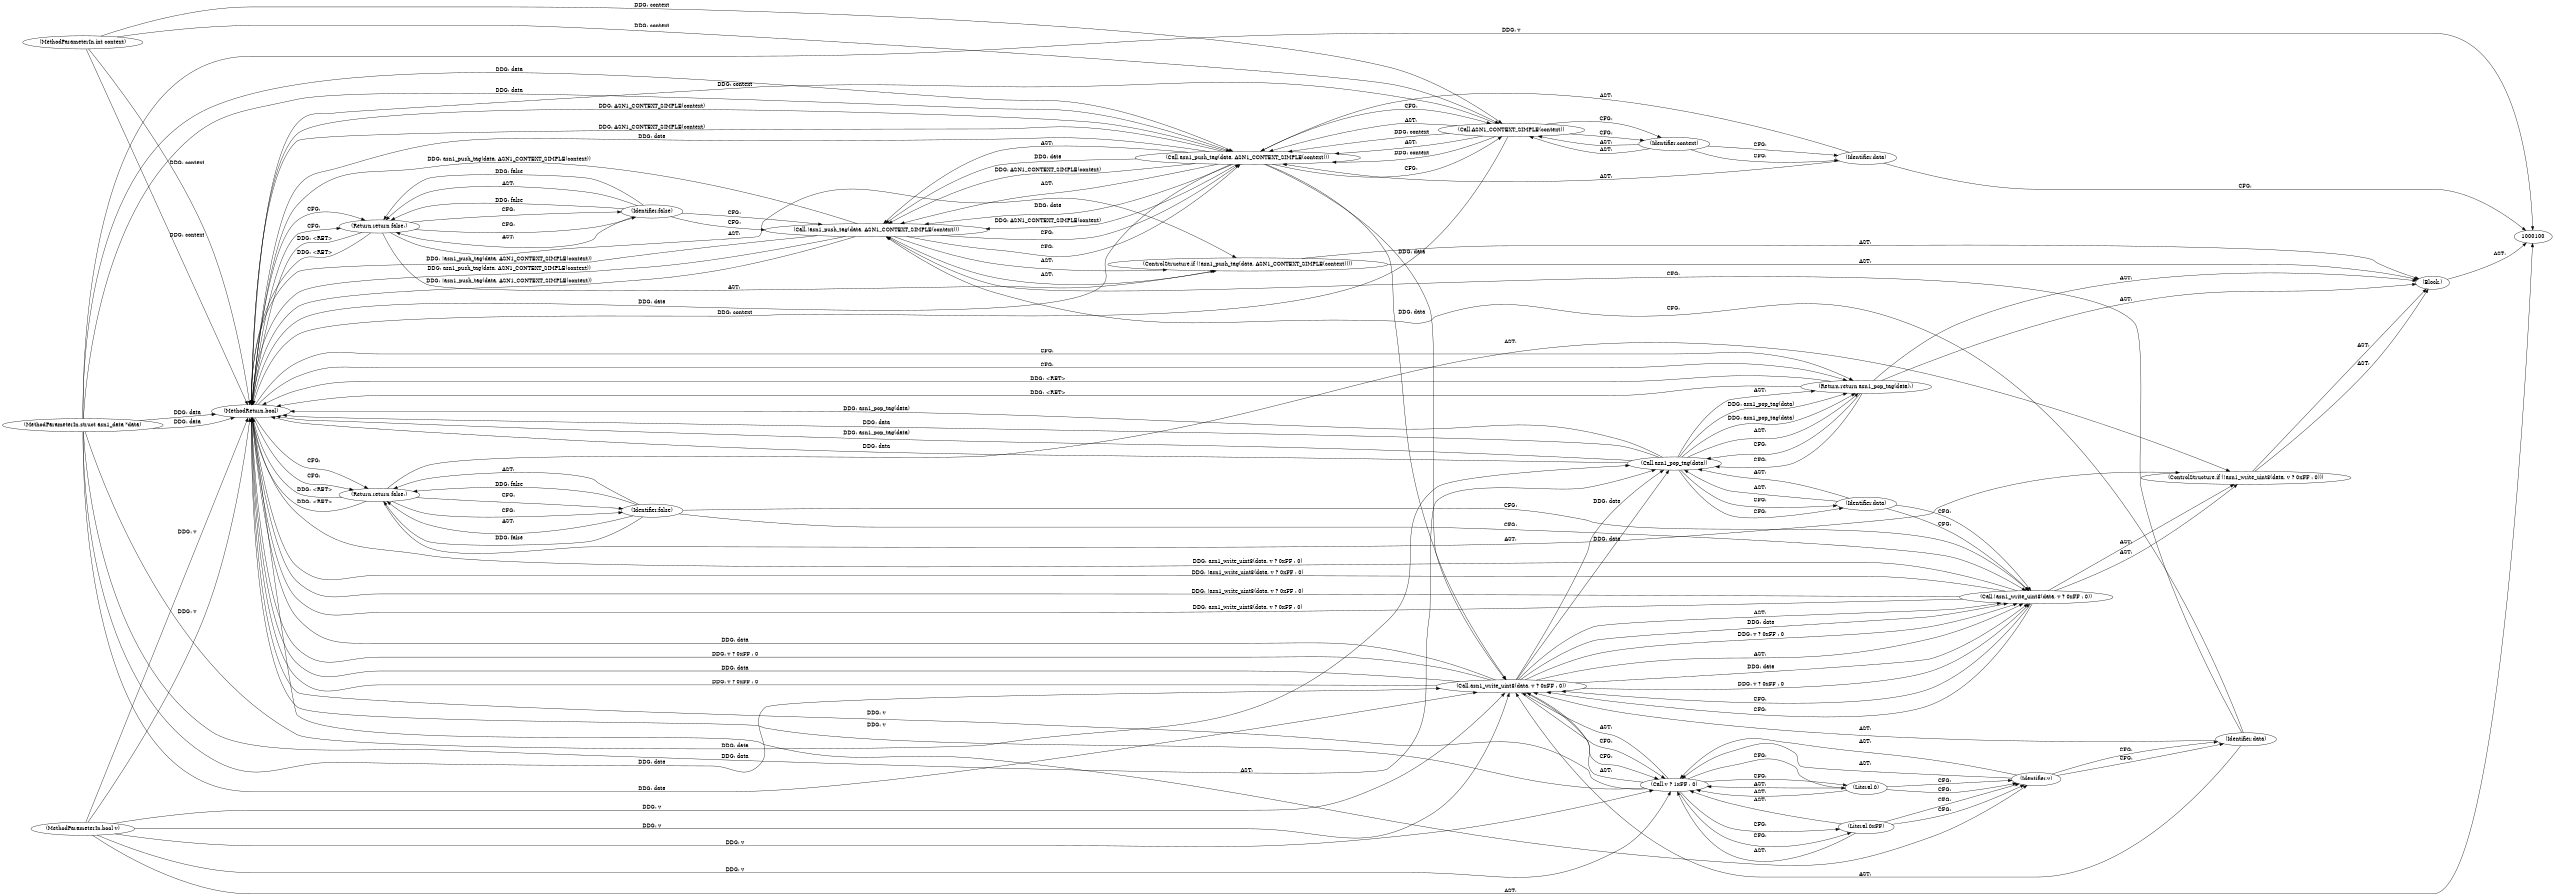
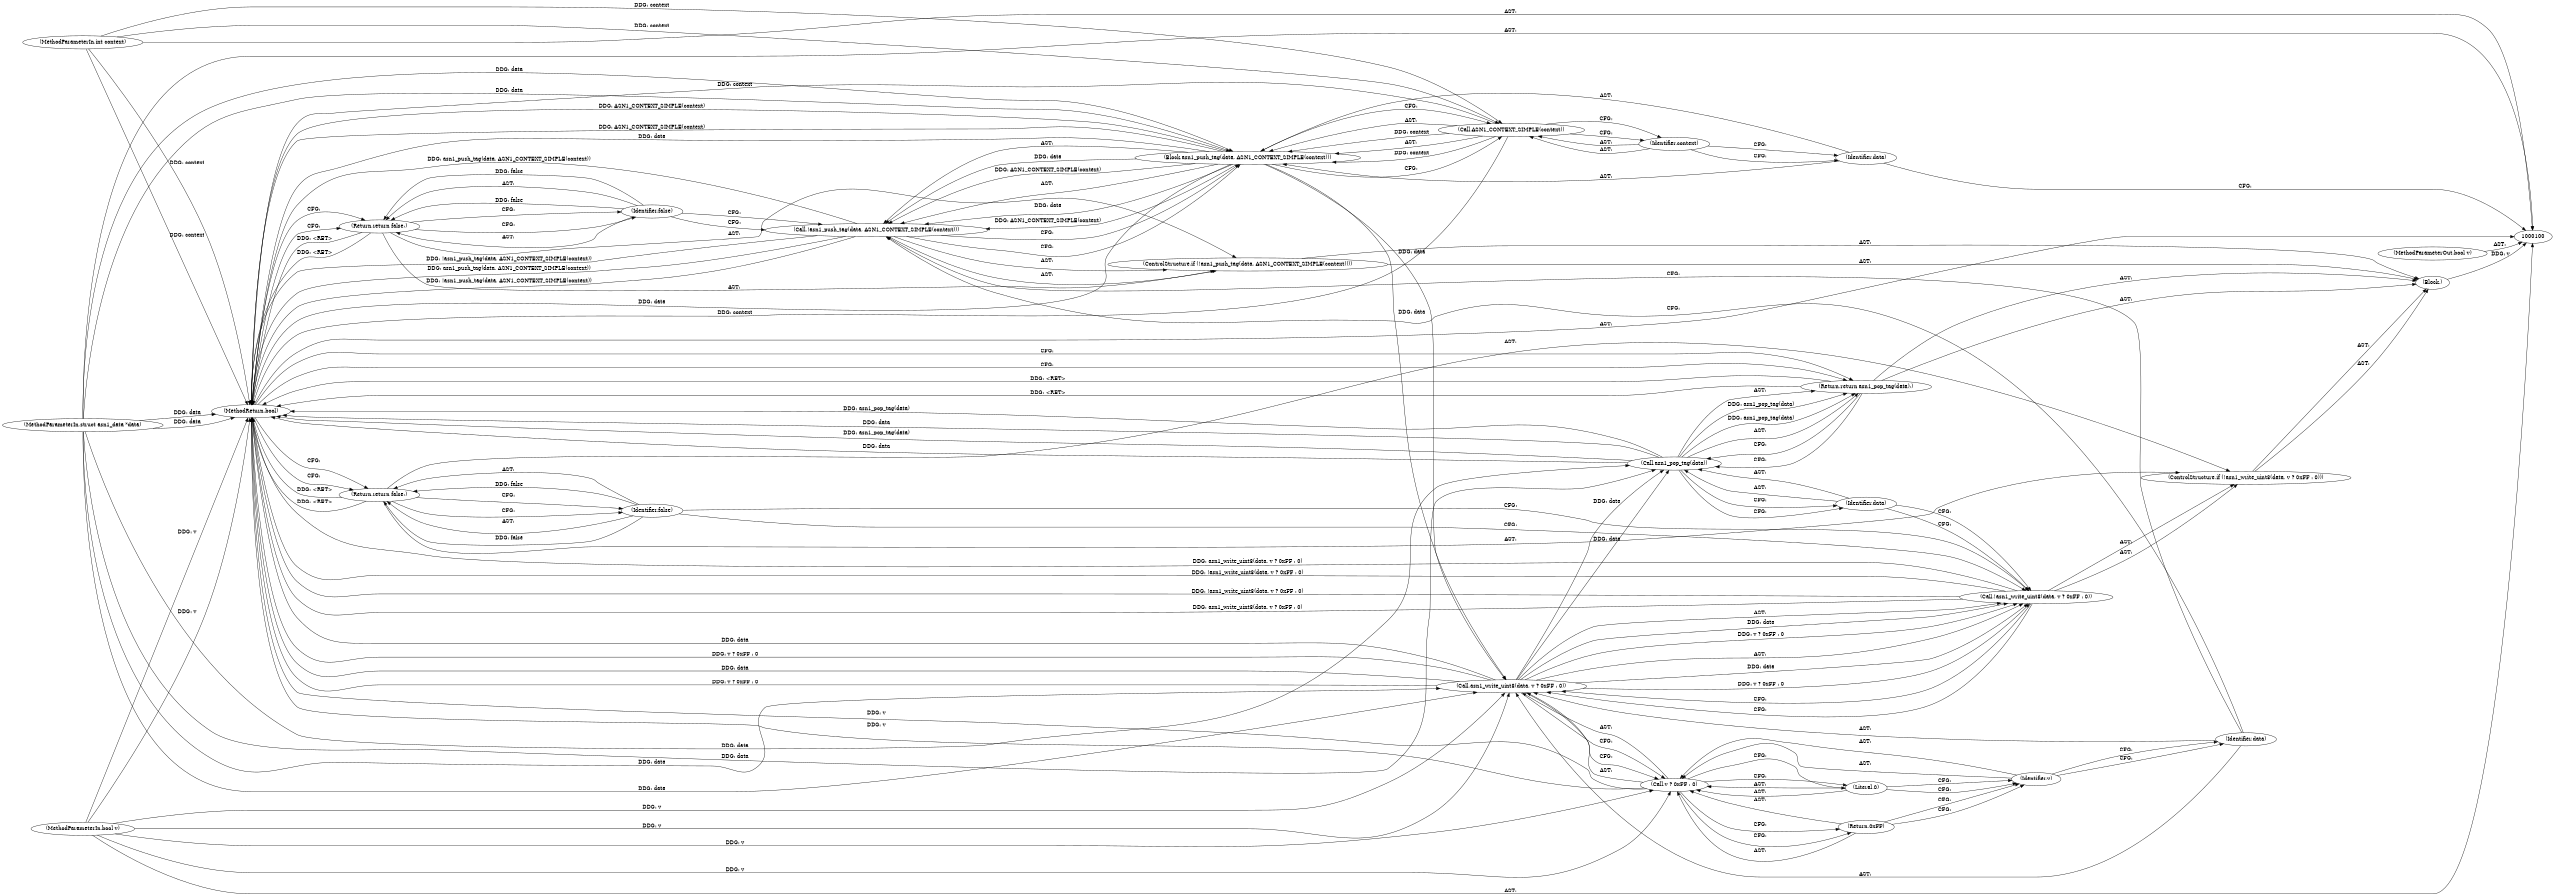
edge "(MethodParameterIn,int context)" -> "1000100": added, label "AST:"
edge "(MethodParameterIn,struct asn1_data *data)" -> "1000100": label "DDG: v" -> "AST: "
node "(Call,asn1_push_tag(data, ASN1_CONTEXT_SIMPLE(context)))": label "(Call,asn1_push_tag(data, ASN1_CONTEXT_SIMPLE(context)))" -> "(Block,asn1_push_tag(data, ASN1_CONTEXT_SIMPLE(context)))"
node "(MethodParameterOut,bool v)": added
edge "(Block,)" -> "1000100": label "AST: " -> "DDG: v"
edge "(MethodReturn,bool)" -> "(Identifier,v)": now "(MethodReturn,bool)" -> "1000100"
node "(Call,v ? 1xFF : 0)": label "(Call,v ? 1xFF : 0)" -> "(Call,v ? 0xFF : 0)"
node "(Literal,0xFF)": label "(Literal,0xFF)" -> "(Return,0xFF)"
